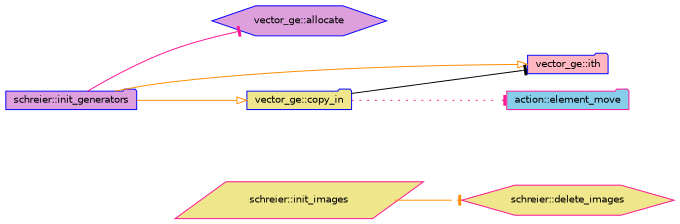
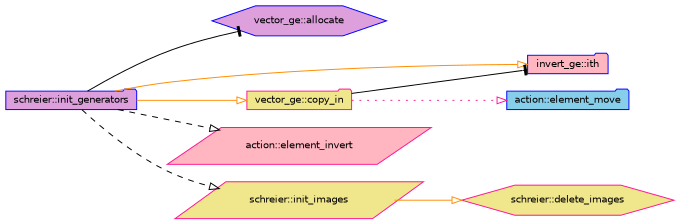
edge "schreier::init_generators" -> "vector_ge::allocate": color deeppink -> black
node "vector_ge::ith": label "vector_ge::ith" -> "invert_ge::ith"
node "vector_ge::copy_in": color blue -> deeppink
edge "vector_ge::copy_in" -> "action::element_move": arrowhead tee -> onormal
node "action::element_move": color deeppink -> blue
node "action::element_invert": added
edge "schreier::init_generators" -> "schreier::init_images": added
edge "schreier::init_images" -> "schreier::delete_images": arrowhead tee -> onormal
